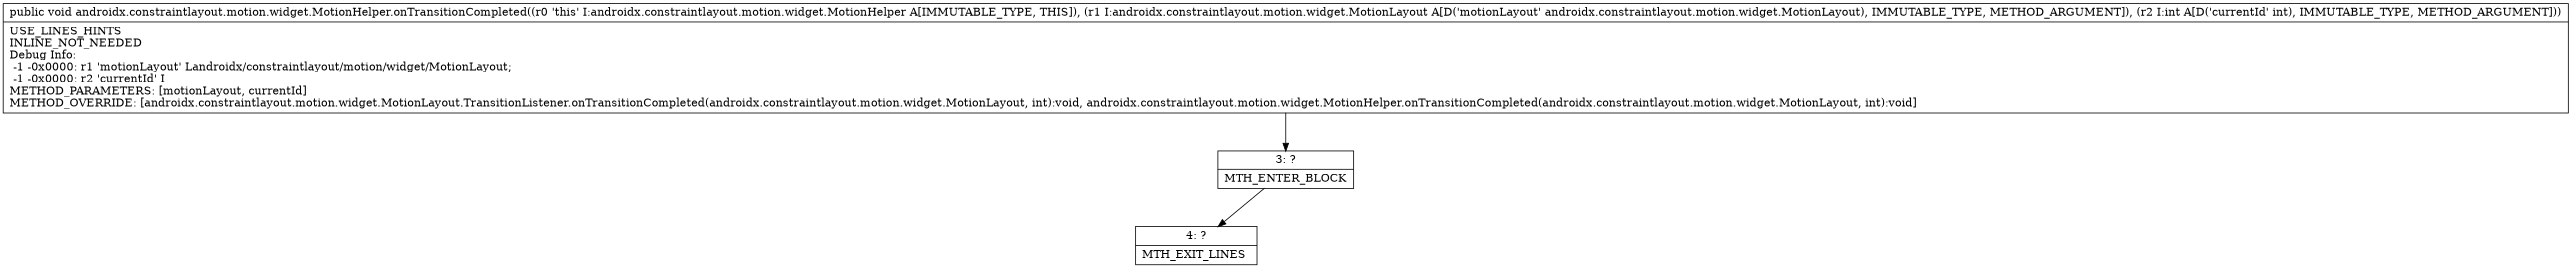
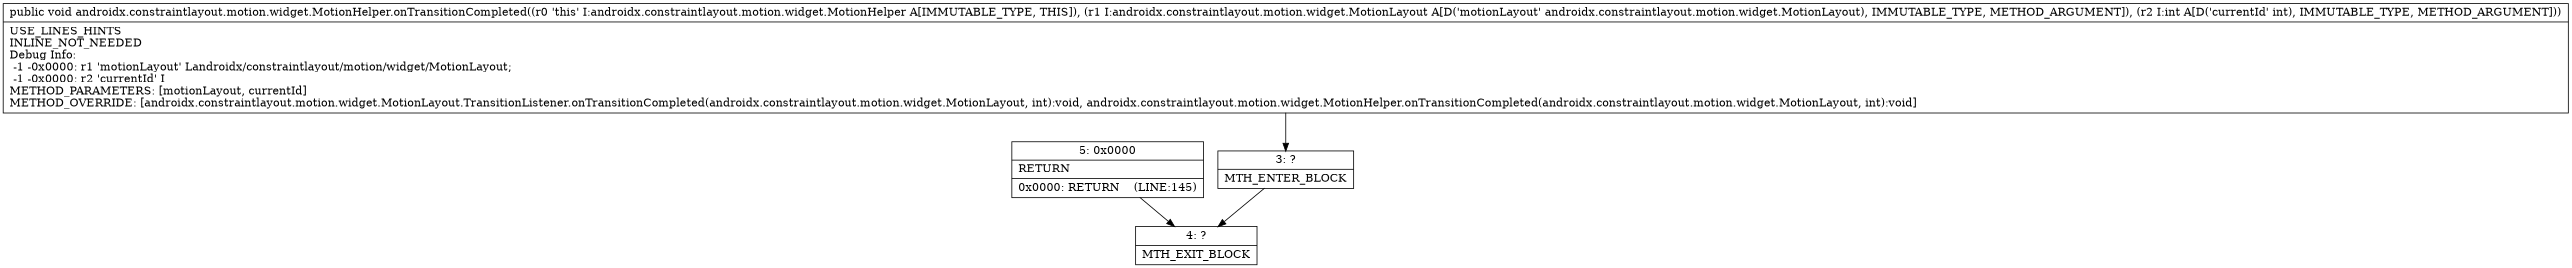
node "5: 0x0000": added
node "4: ?": text "MTH_EXIT_LINES" -> "MTH_EXIT_BLOCK"
